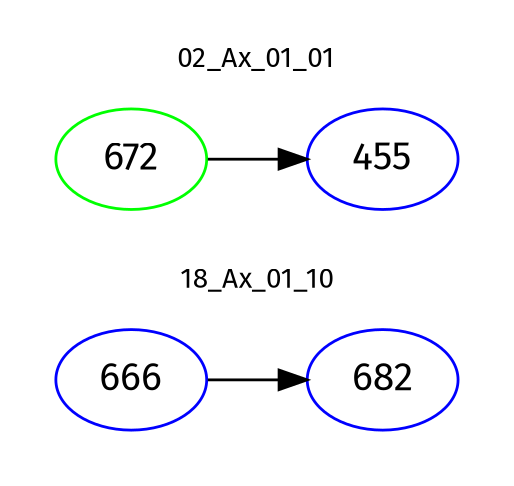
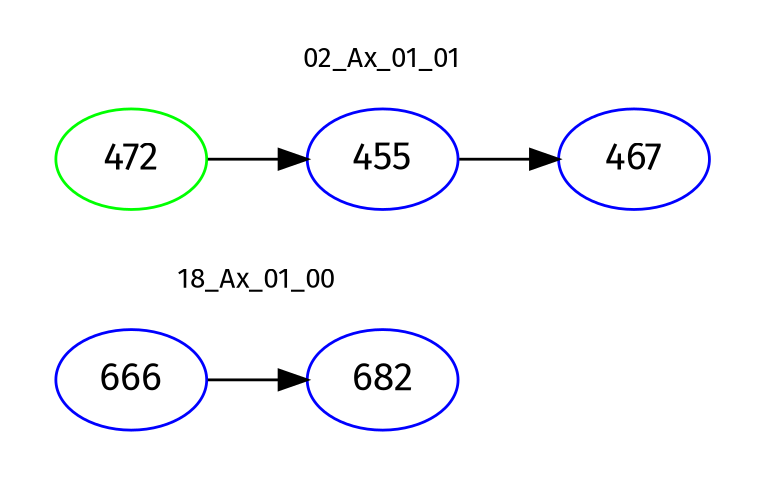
node "672": label "672" -> "472"
node "467": added
cluster "18_Ax_01_10": label "18_Ax_01_10" -> "18_Ax_01_00"
